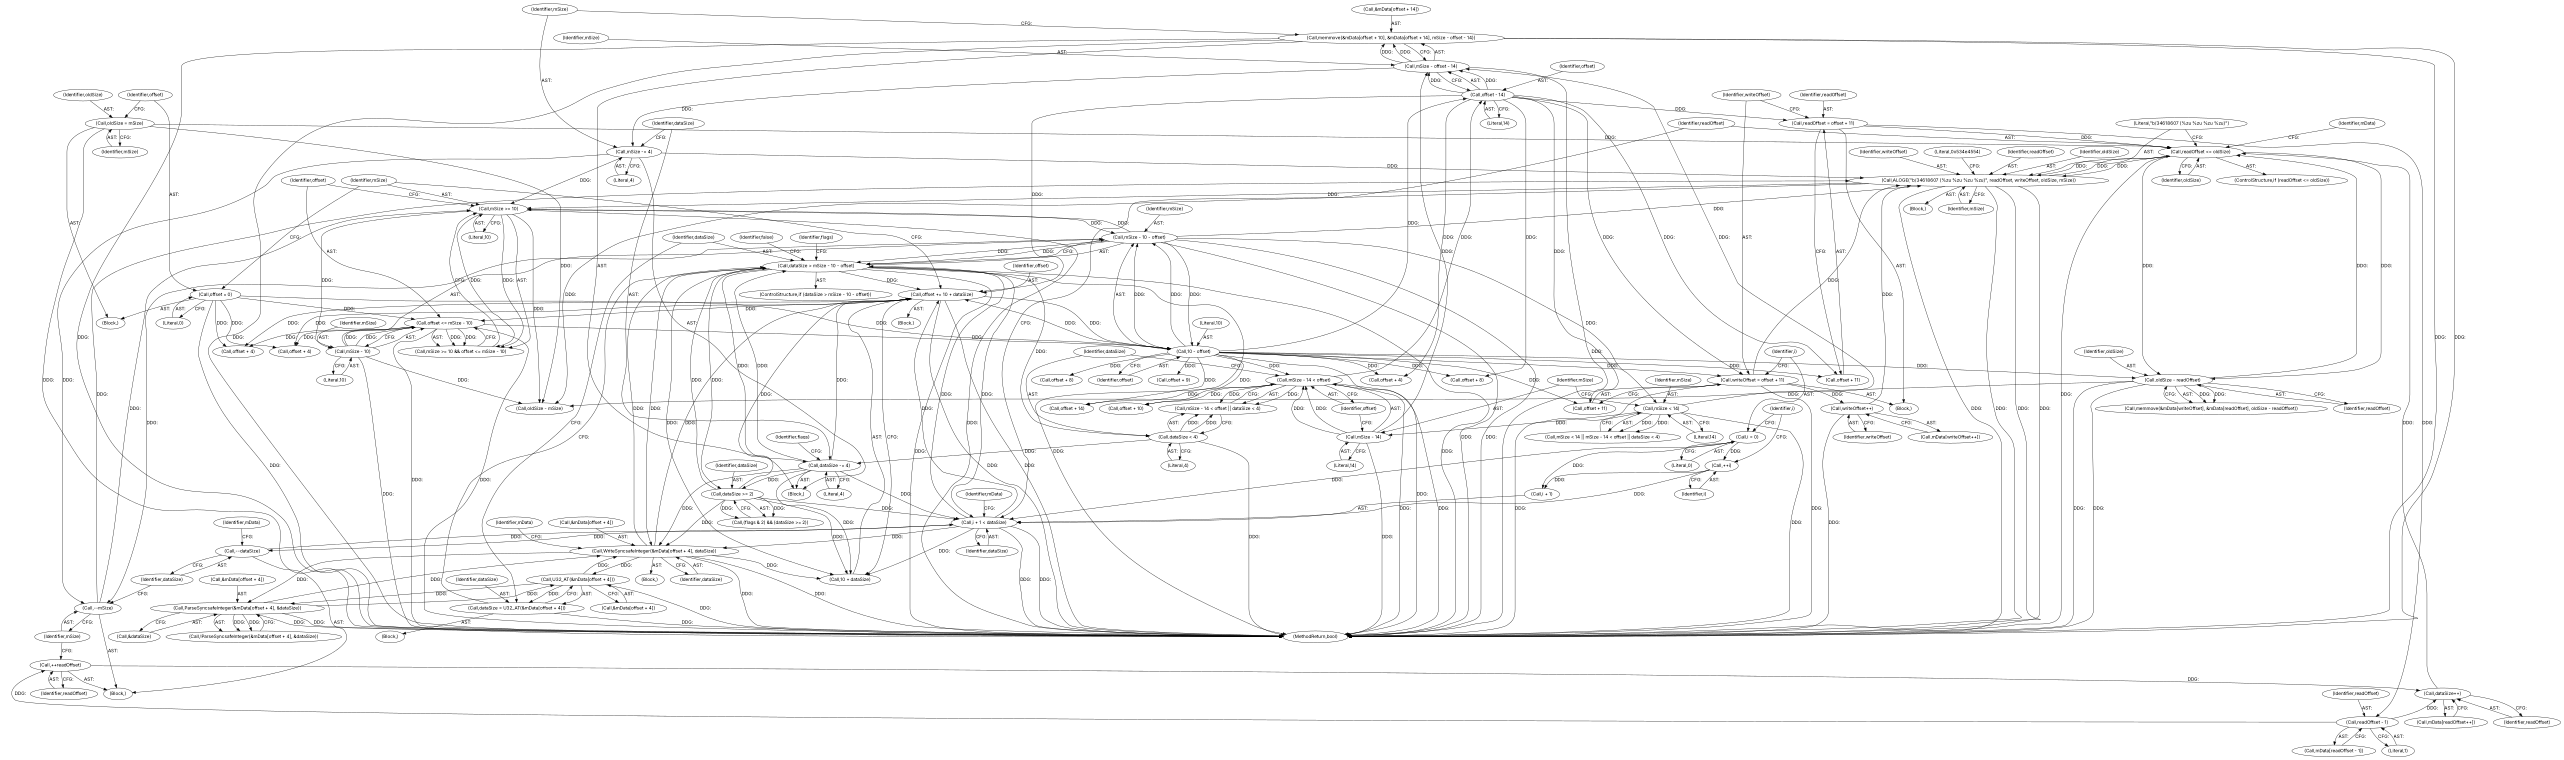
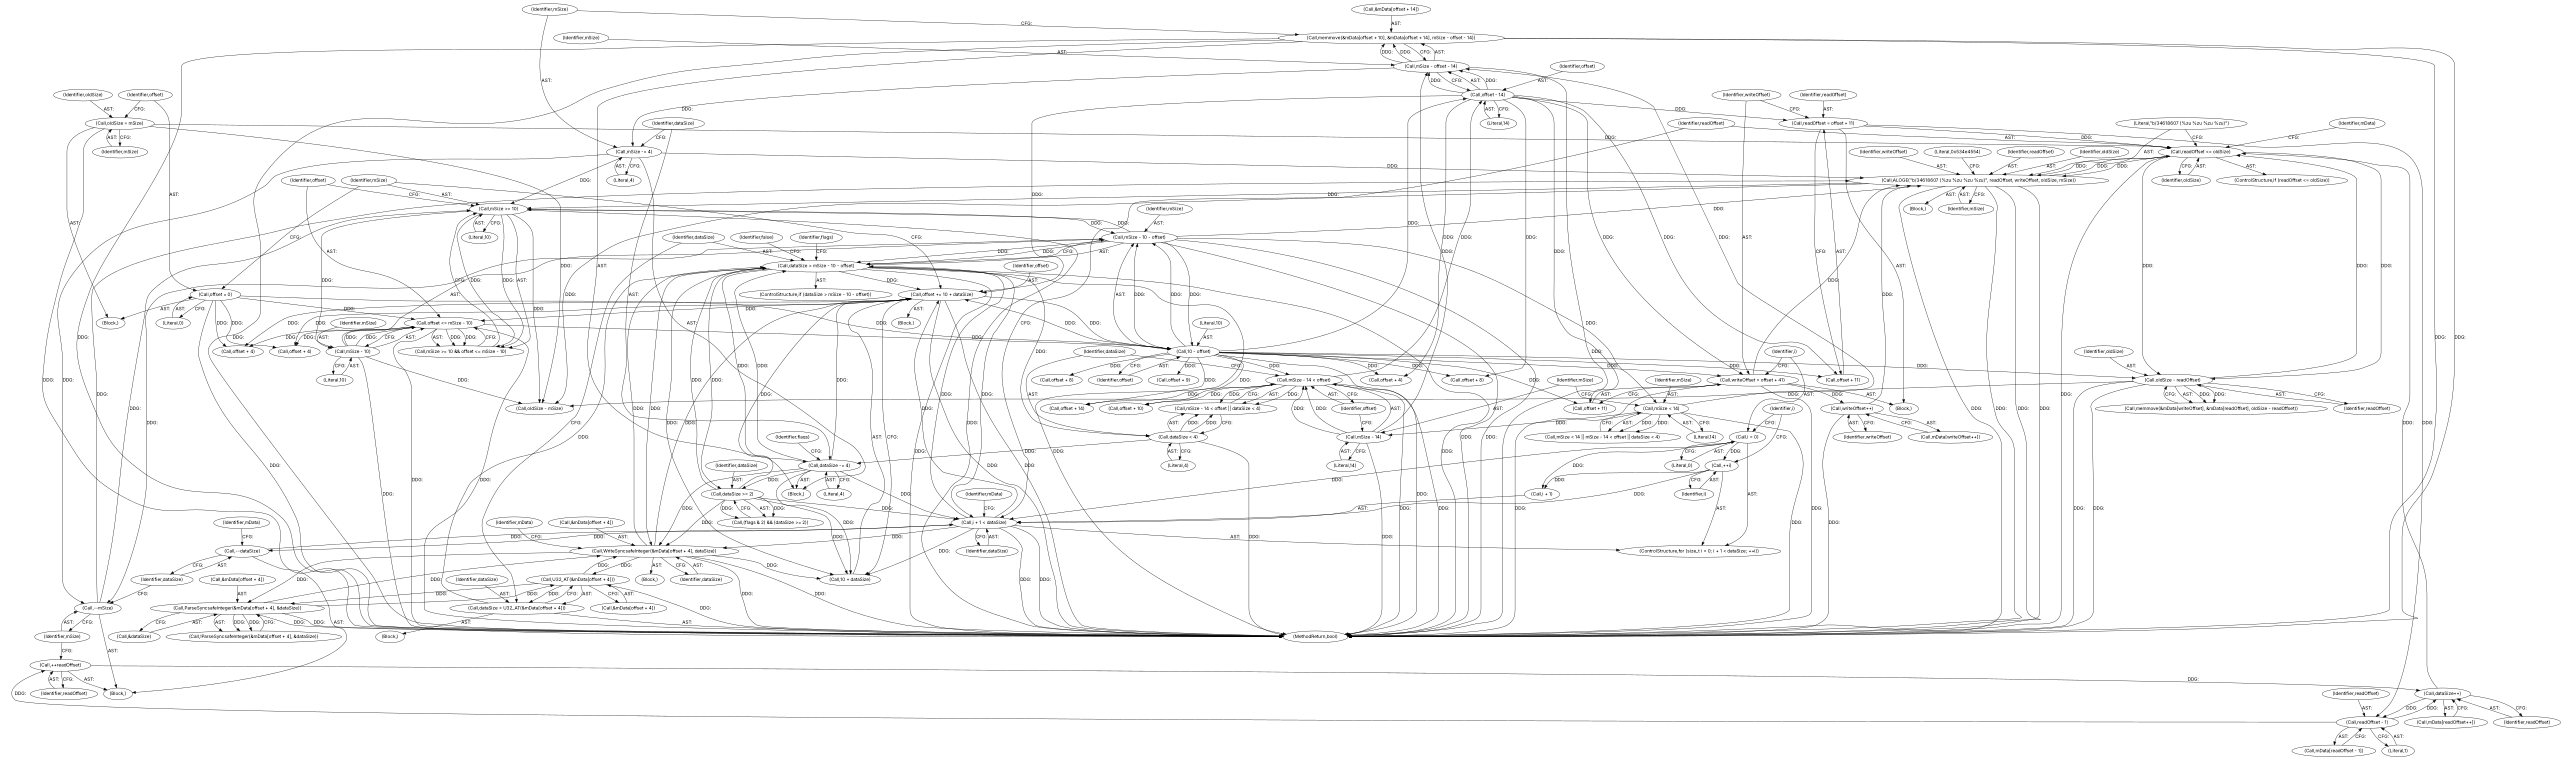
node "(Call,writeOffset = offset + 11)": label "(Call,writeOffset = offset + 11)" -> "(Call,writeOffset = offset + 41)"
edge "(Call,dataSize = U32_AT(&mData[offset + 4]))" -> "(Call,dataSize > mSize - 10 - offset)": label "CFG: " -> "DDG: "
node "(ControlStructure,for (size_t i = 0; i + 1 < dataSize; ++i))": added
edge "(Call,dataSize = U32_AT(&mData[offset + 4]))" -> "(MethodReturn,bool)": label "DDG: " -> "AST: "
edge "(Call,dataSize++)" -> "(Call,readOffset - 1)": added, label "DDG:"
